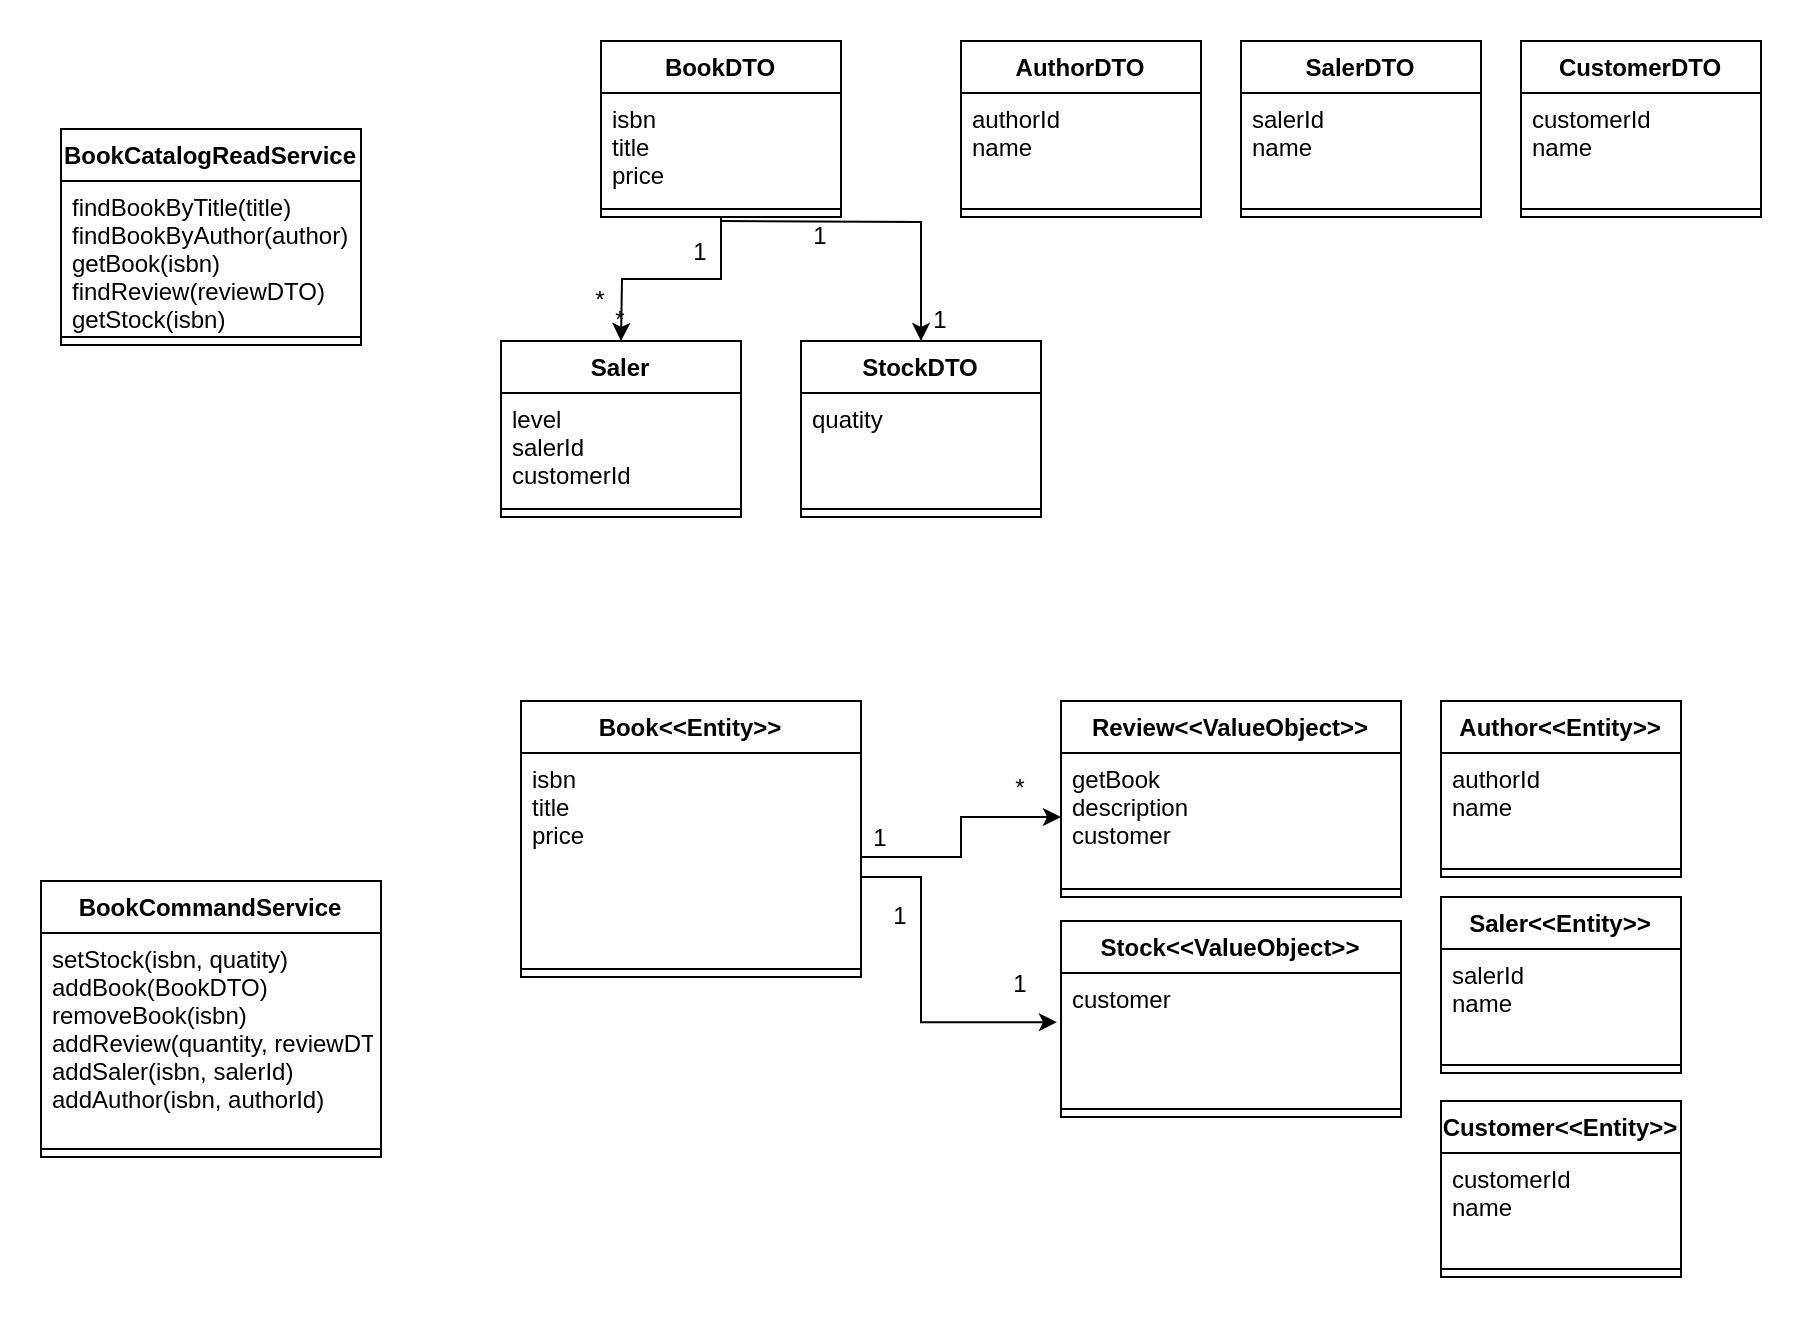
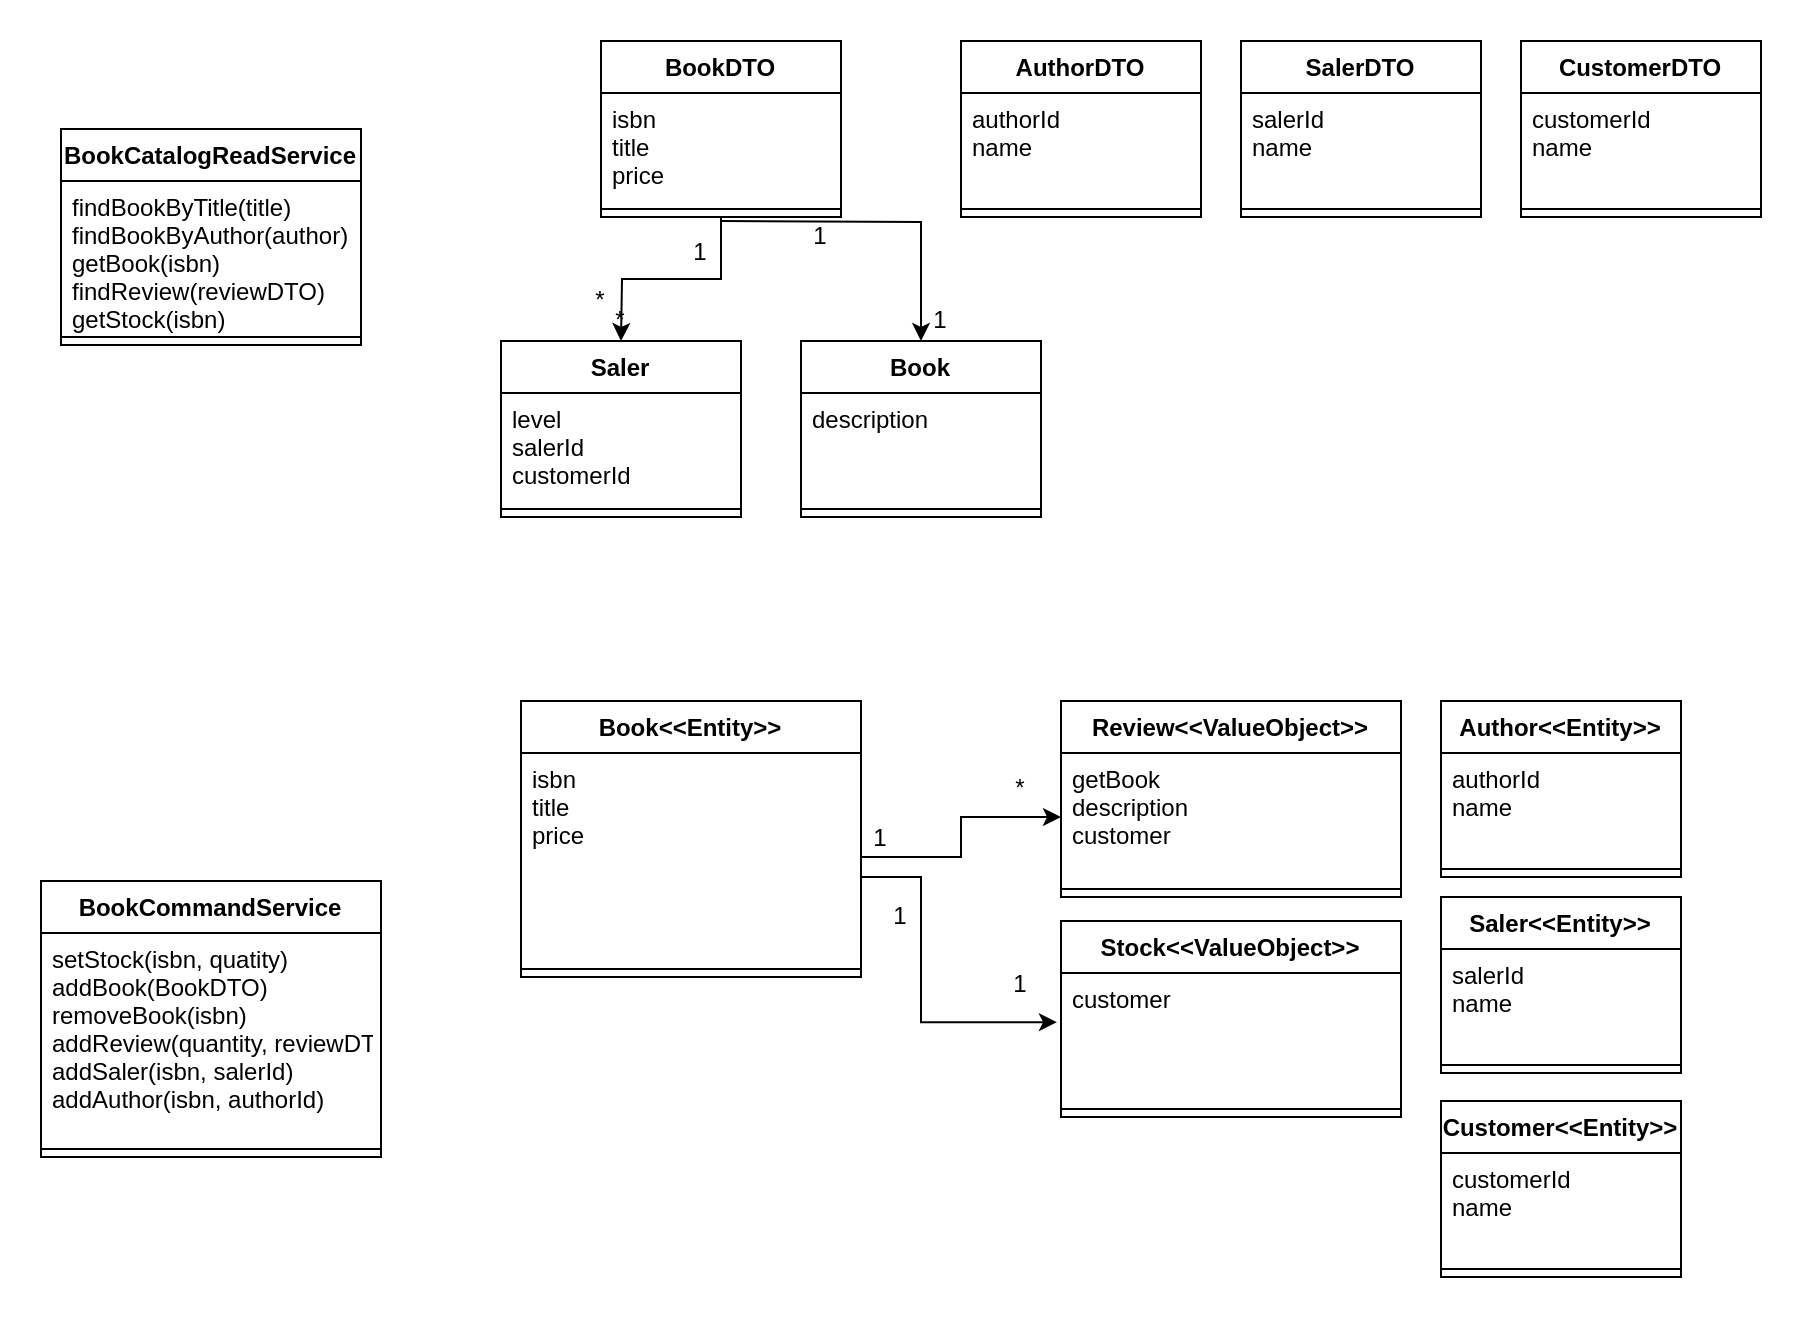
node "StockDTO": label "StockDTO" -> "Book"
node "quatity": label "quatity" -> "description"
